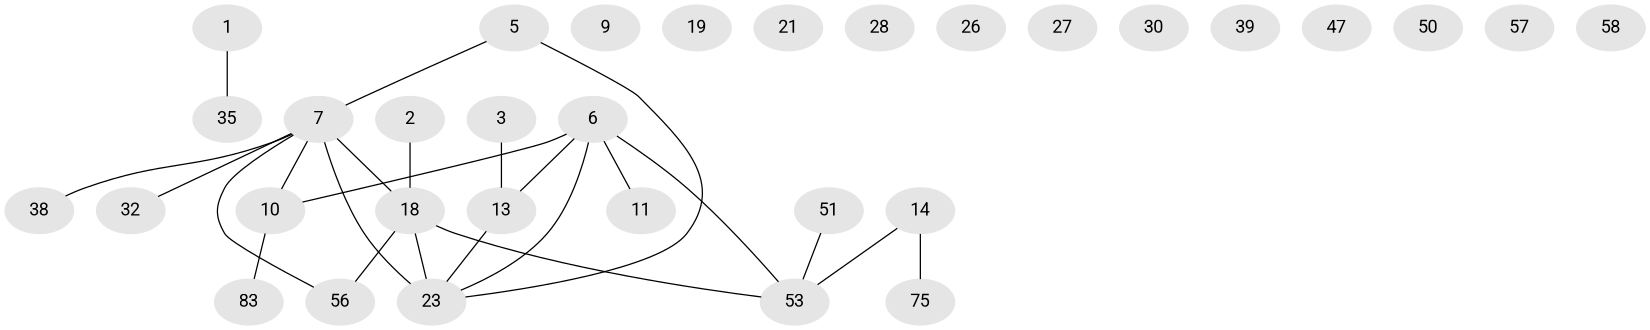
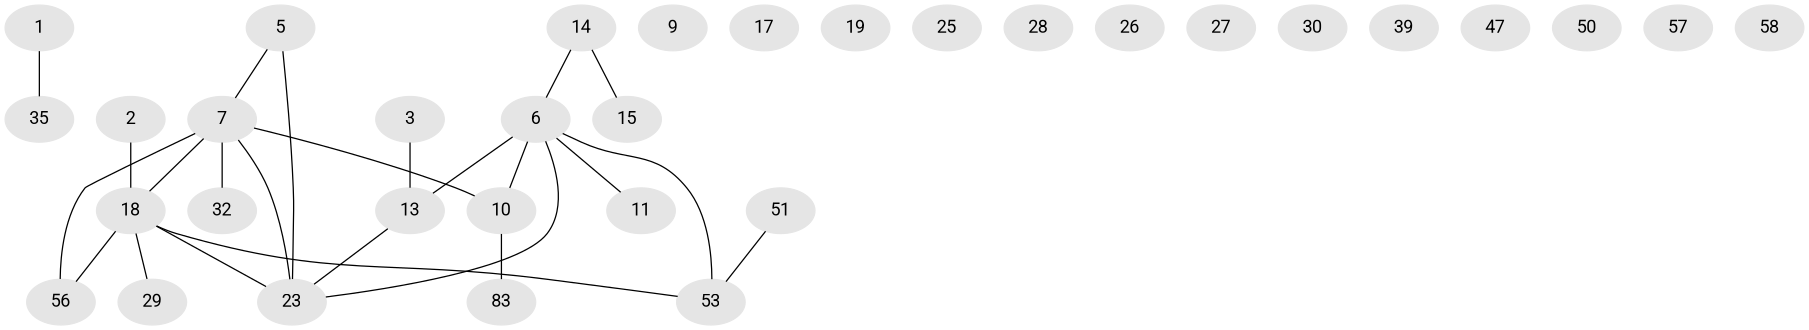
node "17": added
node "21": label "21" -> "25"
node "38": removed
edge "14" -- "53": now "14" -- "6"
node "29": added
node "75": label "75" -> "15"
